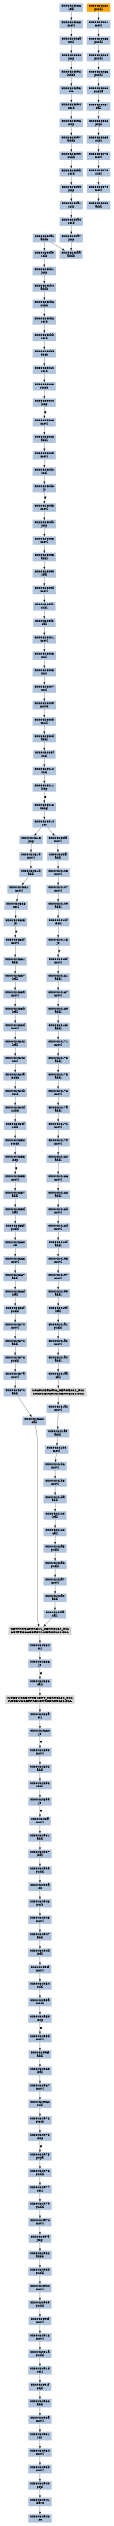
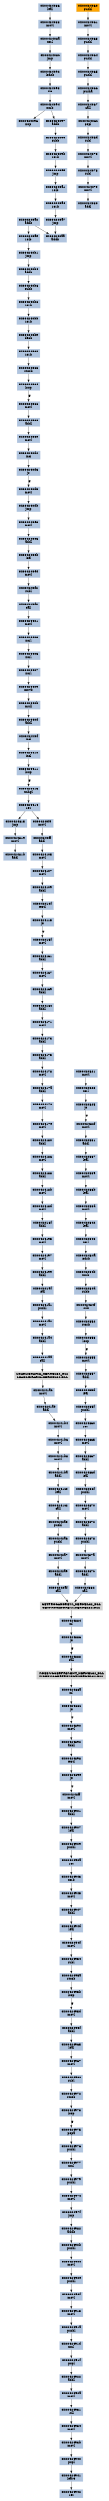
edge "0x00424096 nop" -> "0x00424097 addb": now "0x00424094 xorb" -> "0x00424097 addb"
edge "0x0042481b addl" -> "0x00424821 movl": removed
